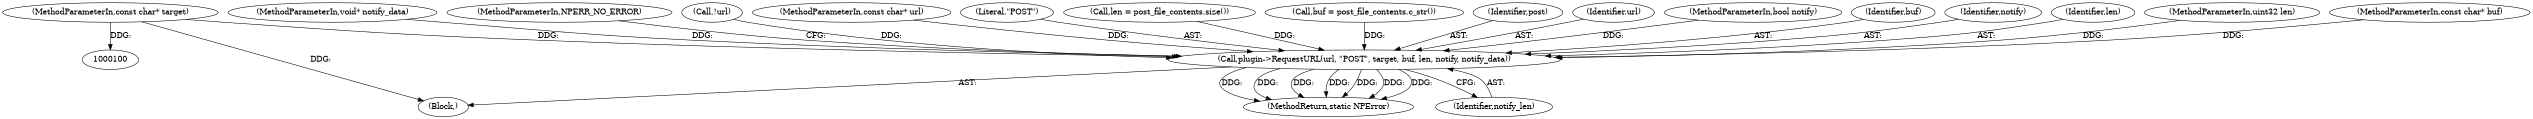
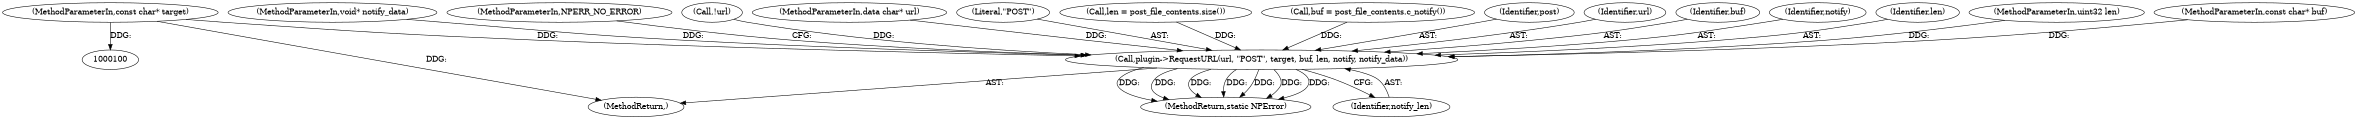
node "(MethodParameterIn,const char* url)": label "(MethodParameterIn,const char* url)" -> "(MethodParameterIn,data char* url)"
node "(Call,buf = post_file_contents.c_str())": label "(Call,buf = post_file_contents.c_str())" -> "(Call,buf = post_file_contents.c_notify())"
node "(MethodParameterIn,bool notify)": removed
node "(Block,)": label "(Block,)" -> "(MethodReturn,)"
